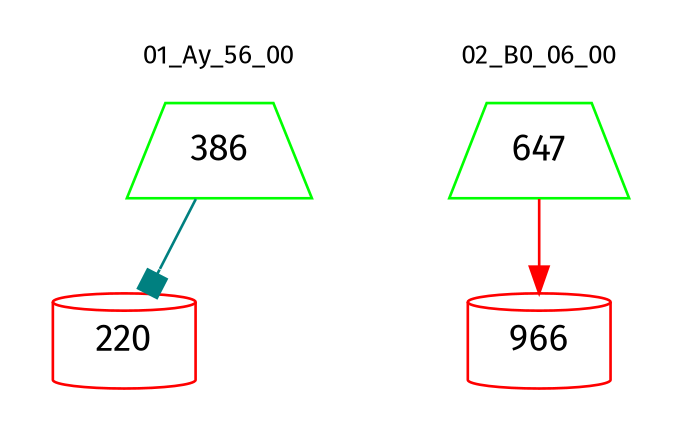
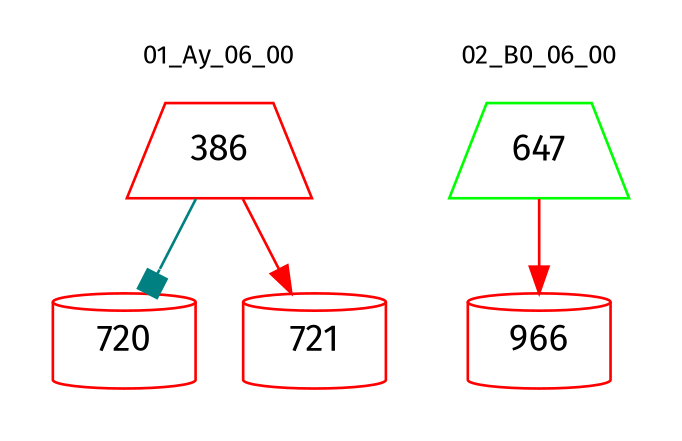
cluster "01_Ay_56_00": label "01_Ay_56_00" -> "01_Ay_06_00"
node "386": color green -> red
node "220": label "220" -> "720"
node "721": added
